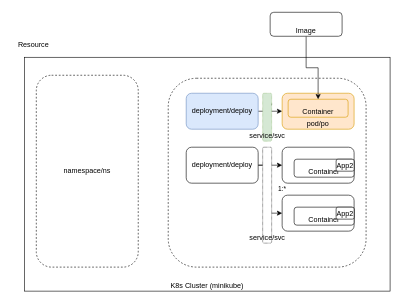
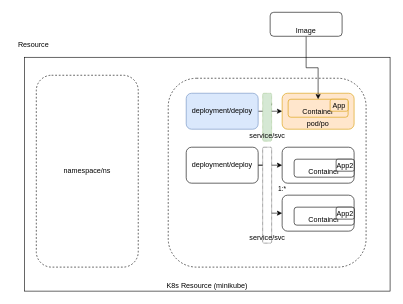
node "App": added
node "K8s Cluster (minikube)": label "K8s Cluster (minikube)" -> "K8s Resource (minikube)"
